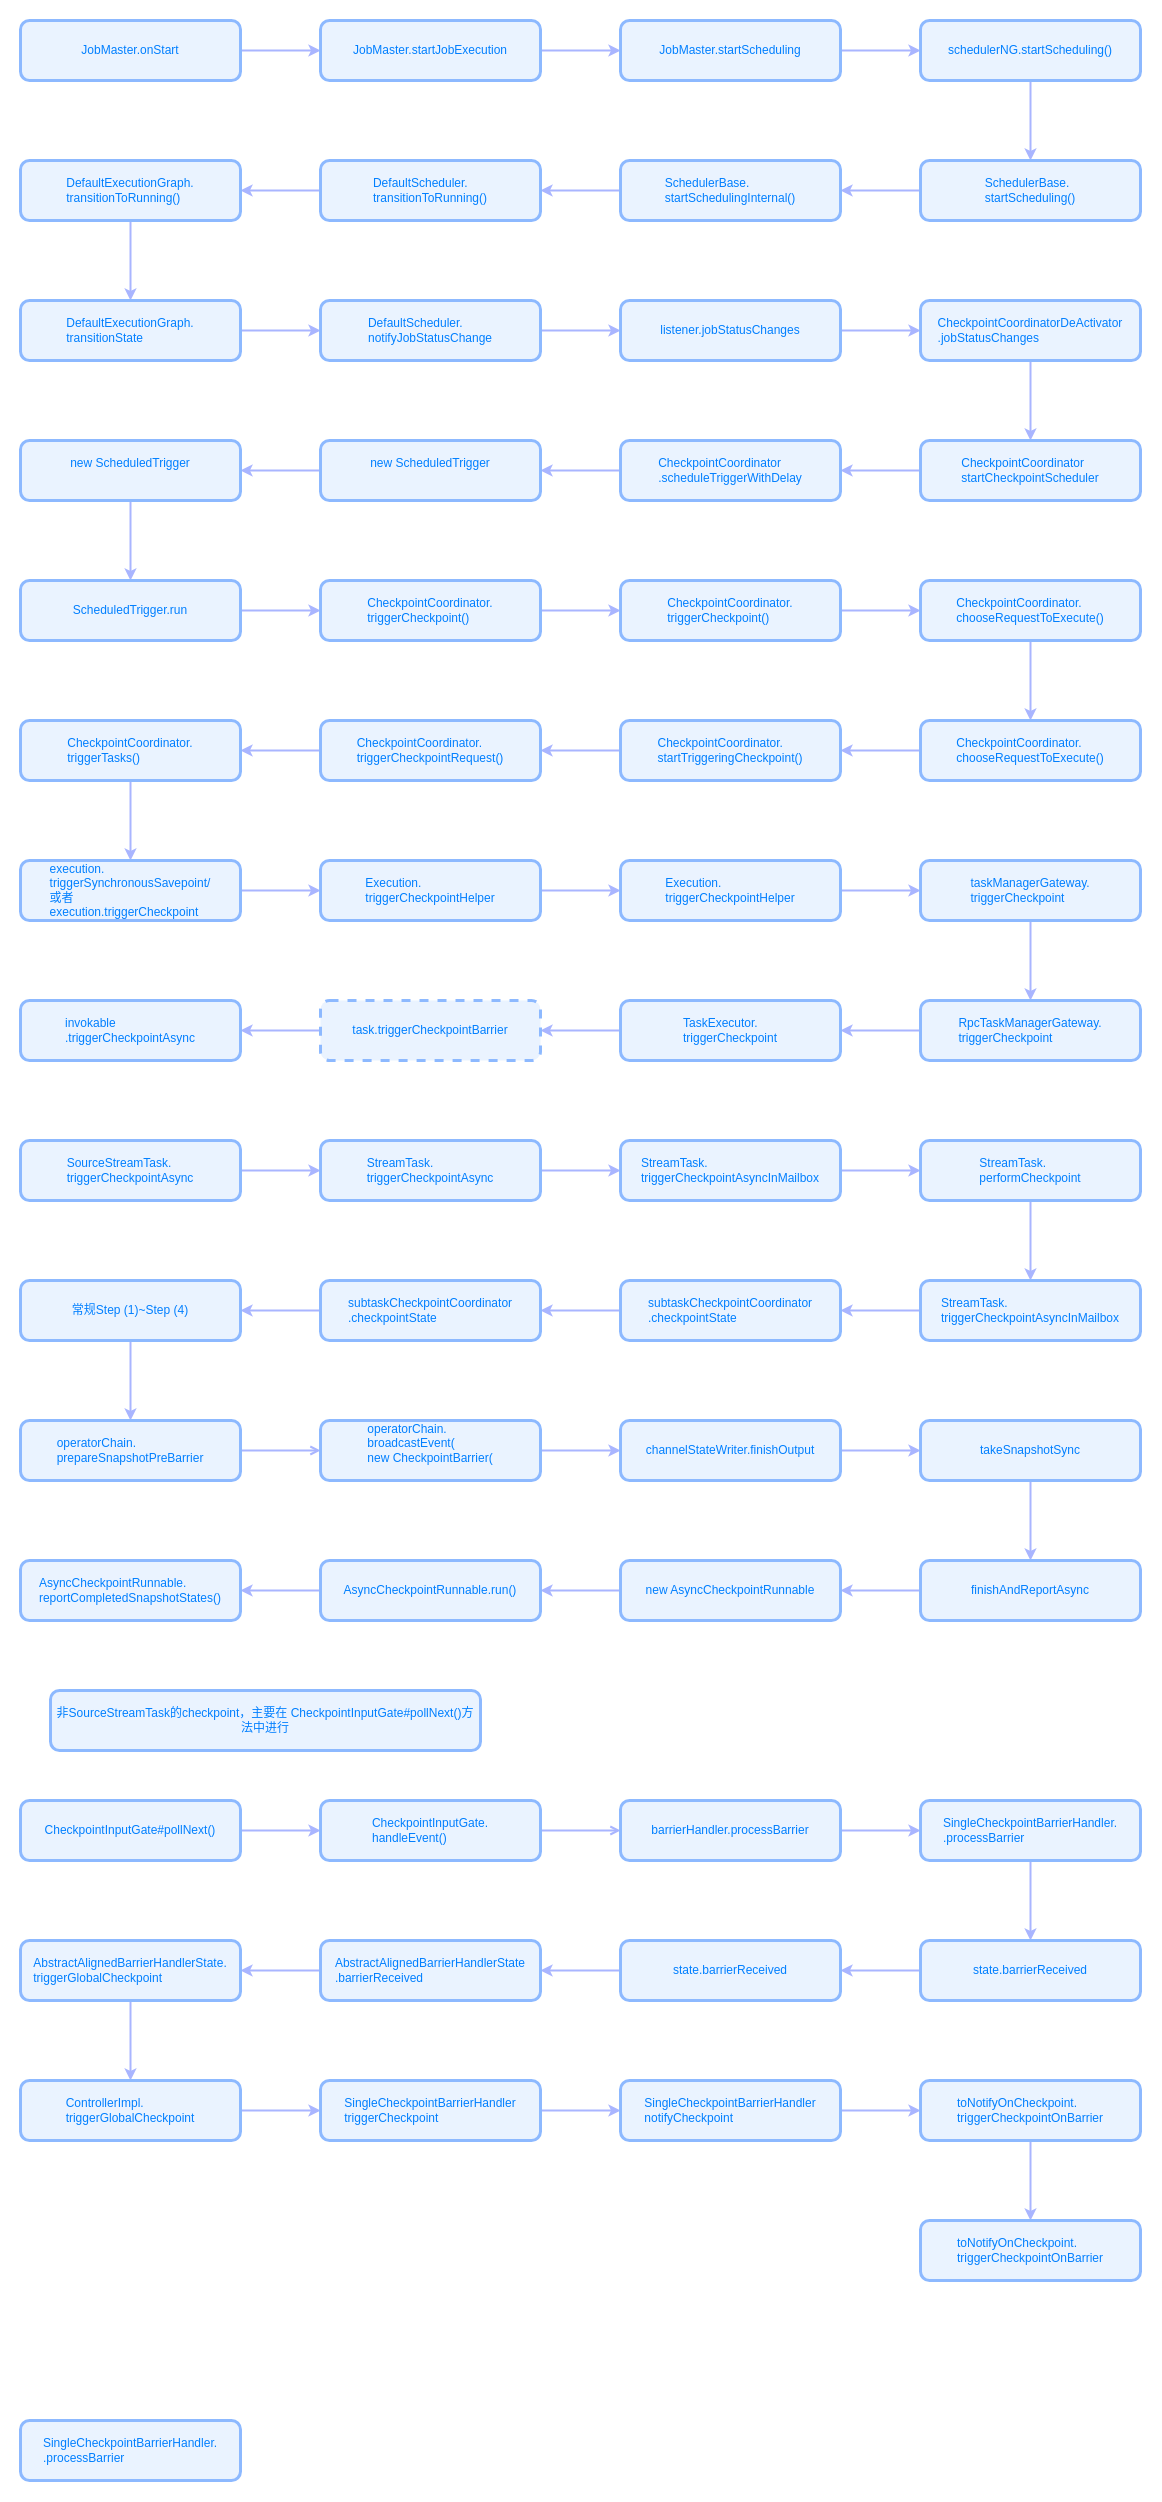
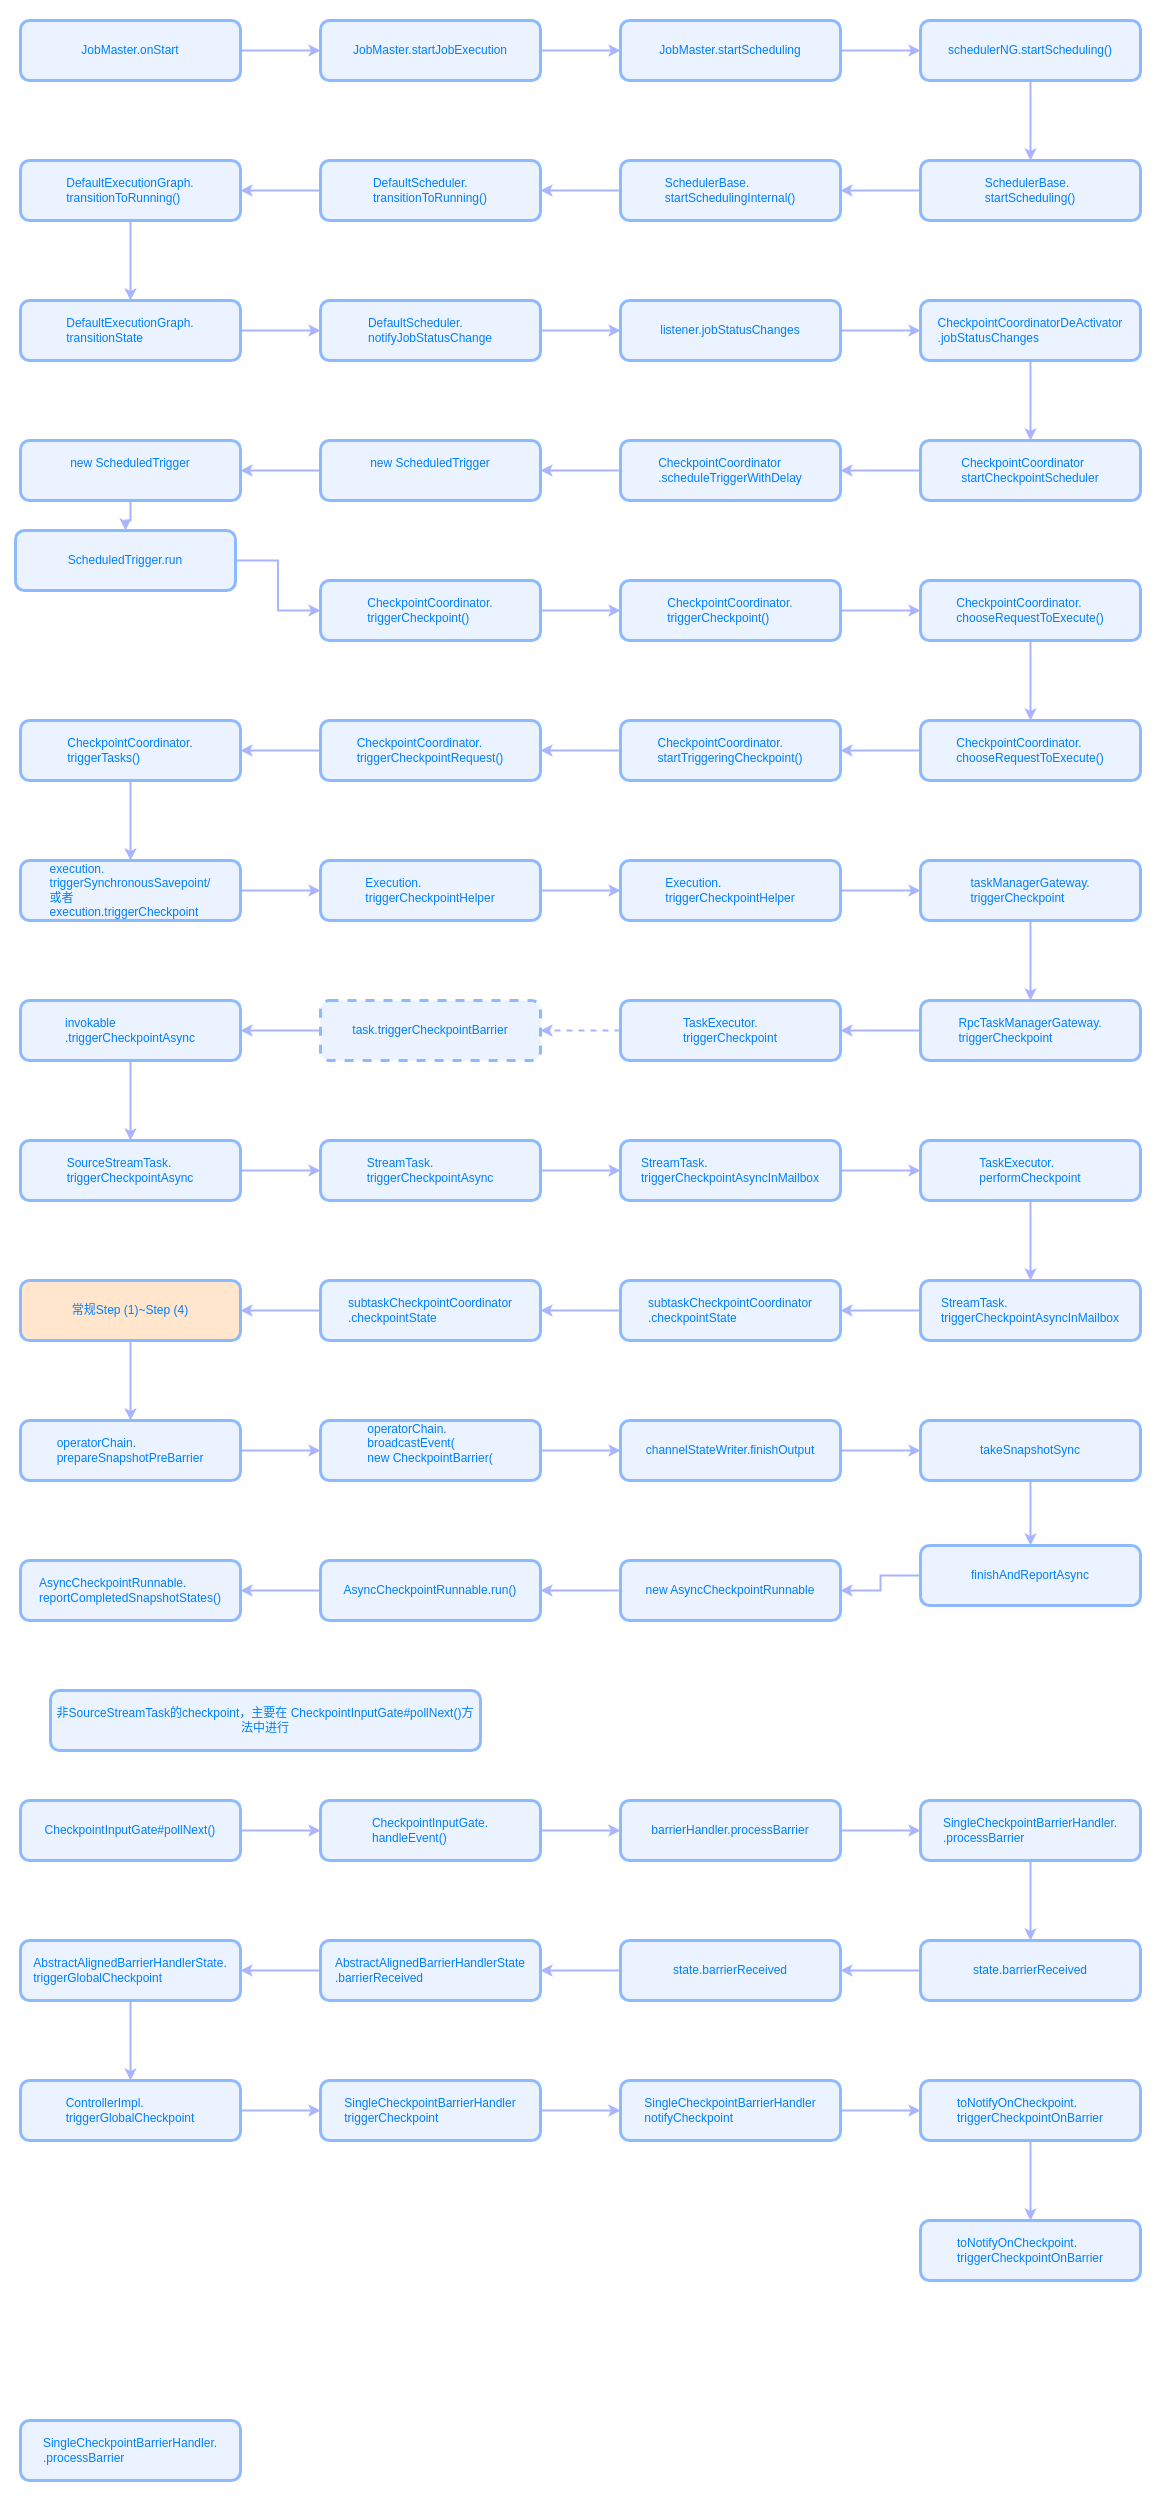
node "ScheduledTrigger.run": moved (131, 611) -> (126, 561)
edge "TaskExecutor. triggerCheckpoint" -> "task.triggerCheckpointBarrier": style solid -> dashed
edge "invokable .triggerCheckpointAsync" -> "SourceStreamTask. triggerCheckpointAsync": added
node "StreamTask. performCheckpoint": label "StreamTask. performCheckpoint" -> "TaskExecutor. performCheckpoint"
node "常规Step (1)~Step (4)": fillcolor #eaf3ff -> #ffe6cc
edge "operatorChain. prepareSnapshotPreBarrier" -> "operatorChain. broadcastEvent( new CheckpointBarrier(": arrowhead open -> classic
node "finishAndReportAsync": moved (1031, 1591) -> (1031, 1576)
edge "CheckpointInputGate. handleEvent()" -> "barrierHandler.processBarrier": arrowhead open -> classic
